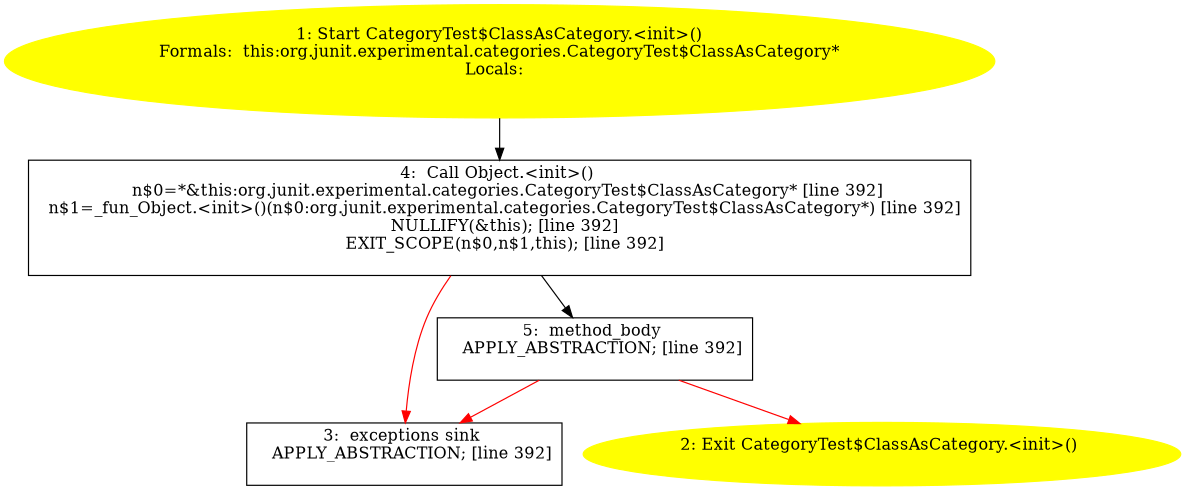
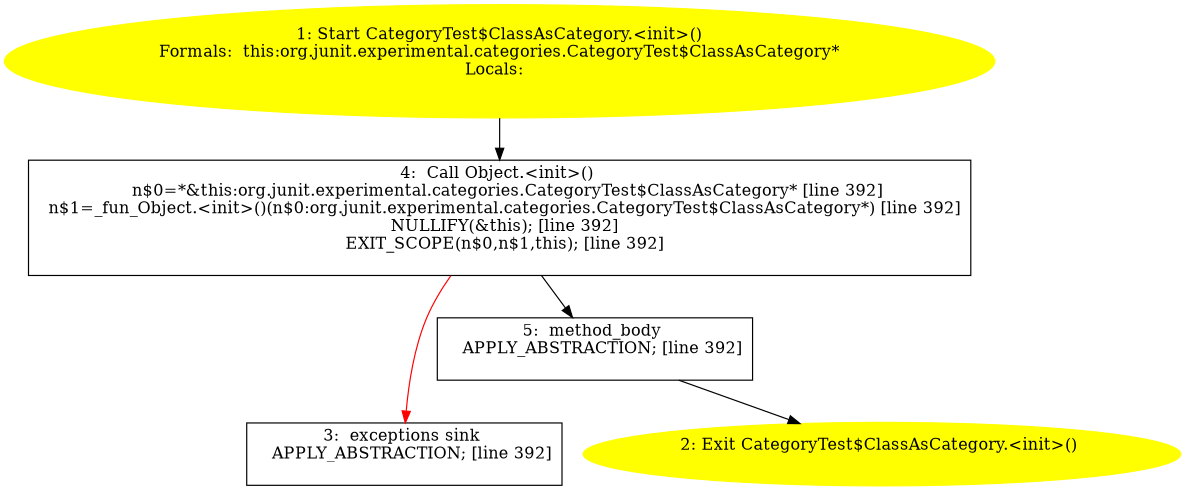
edge "5:  method_body APPLY_ABSTRACTION; [line 392]" -> "3:  exceptions sink APPLY_ABSTRACTION; [line 392]": removed
edge "5:  method_body APPLY_ABSTRACTION; [line 392]" -> "2: Exit CategoryTest$ClassAsCategory.<init>()": color red -> black
